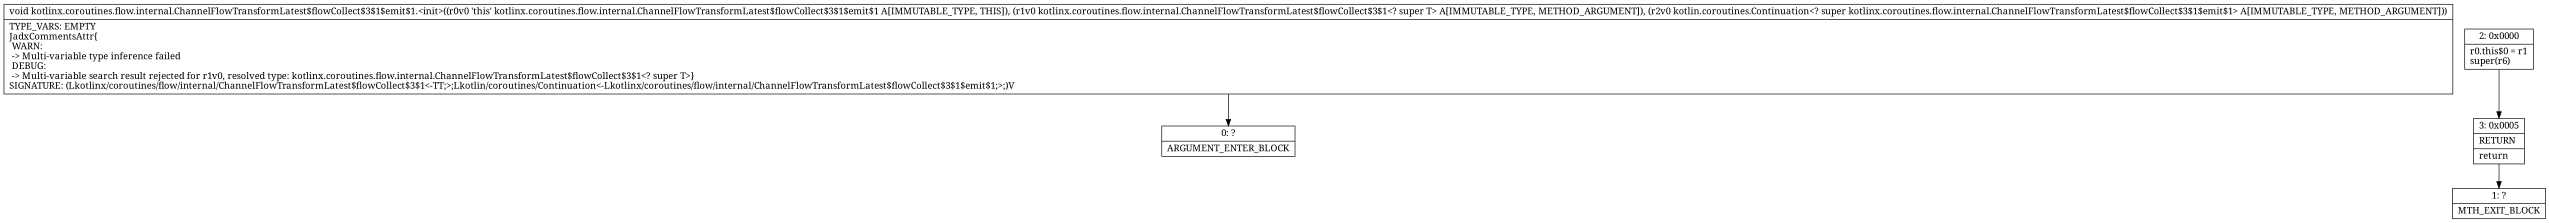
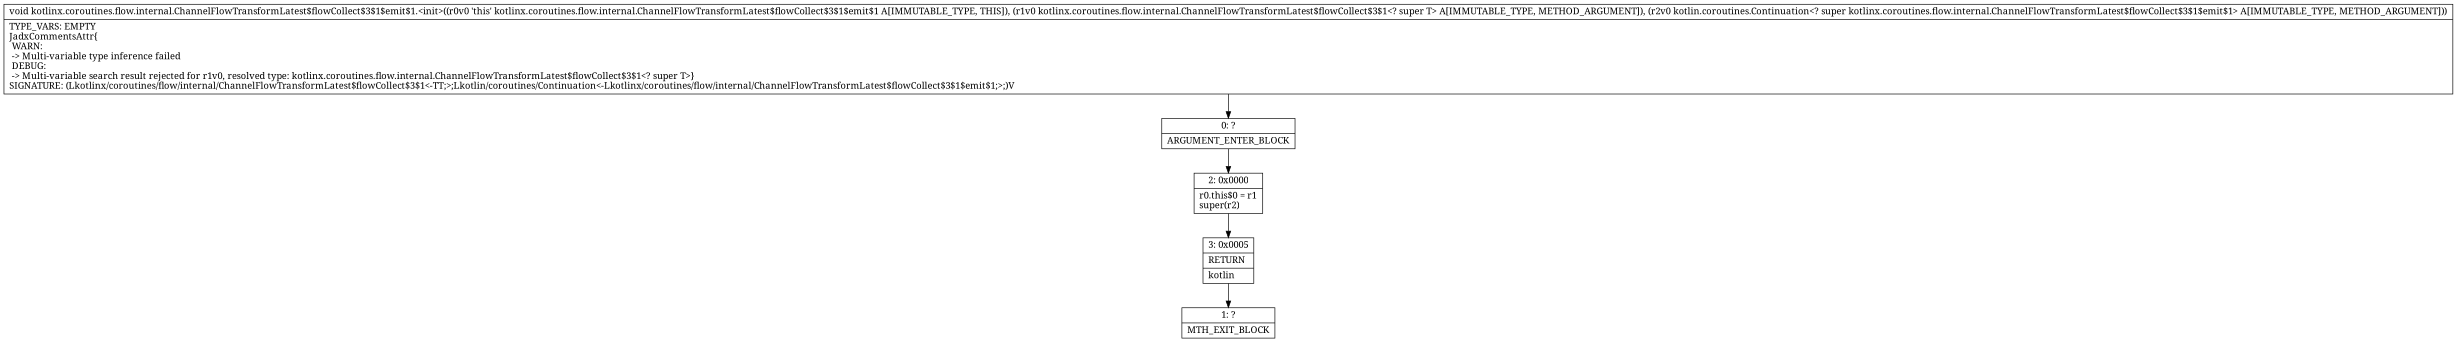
node "2: 0x0000": text "super(r6)" -> "super(r2)"
node "3: 0x0005": text "return" -> "kotlin"
edge "0: ?" -> "2: 0x0000": added
